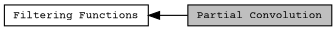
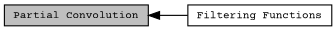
edge "Partial Convolution" -> "Filtering Functions": reversed
